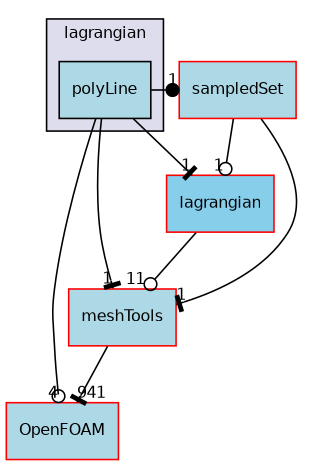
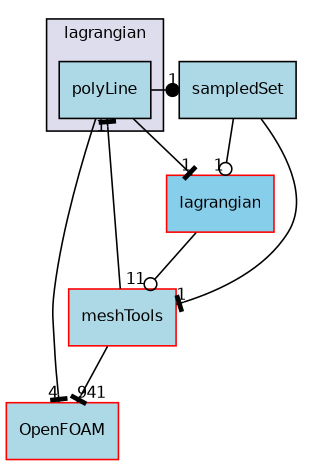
node "sampledSet": color red -> black
edge "polyLine" -> "meshTools": reversed
edge "polyLine" -> "OpenFOAM": arrowhead odot -> tee
